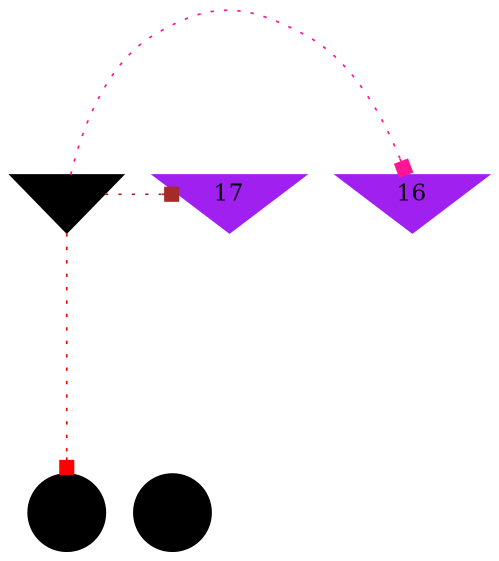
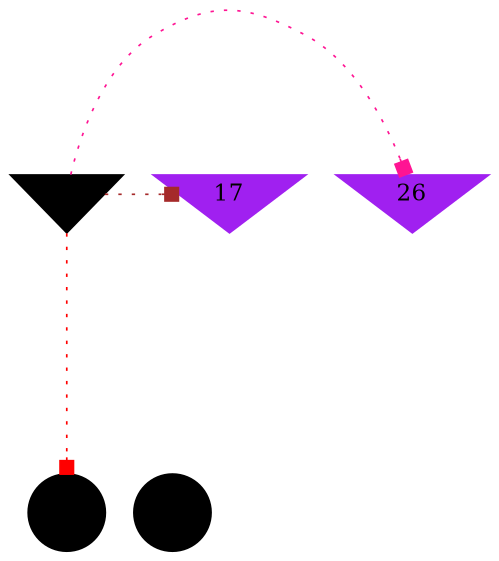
node "16": label "16" -> "26"
